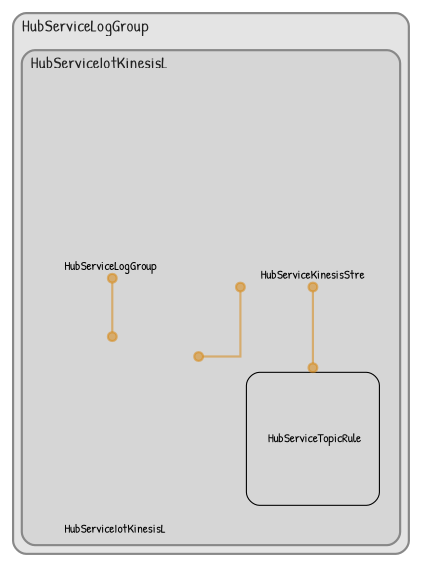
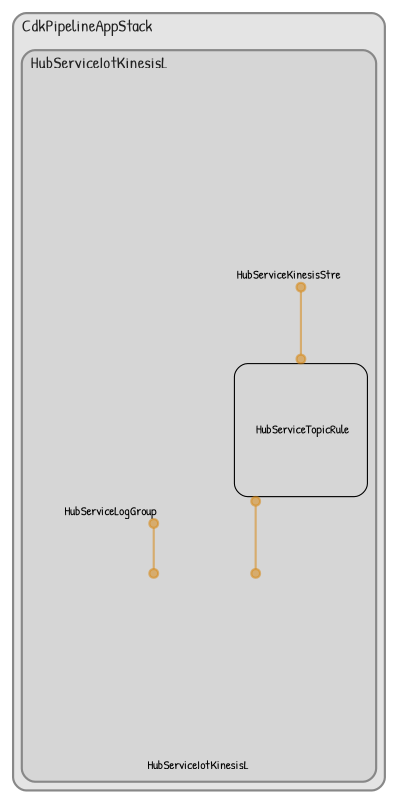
cluster "HubServiceLogGroup": label "HubServiceLogGroup" -> "CdkPipelineAppStack"
edge "HubServiceKinesisStre" -- "HubServiceIotKinesisL": now "HubServiceTopicRule" -- "HubServiceIotKinesisL"
